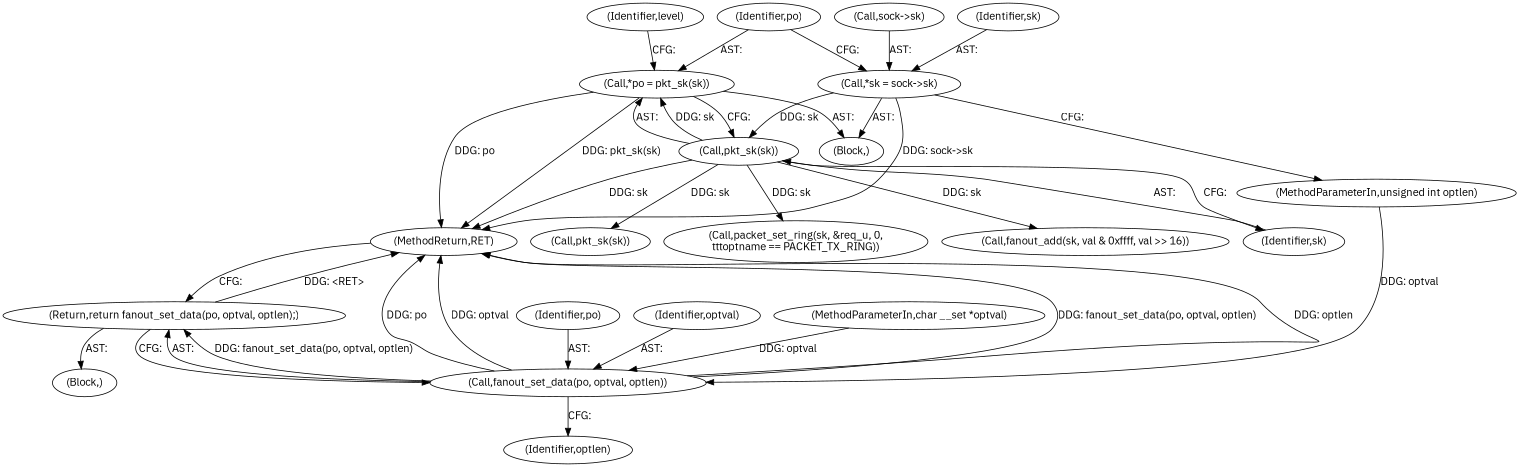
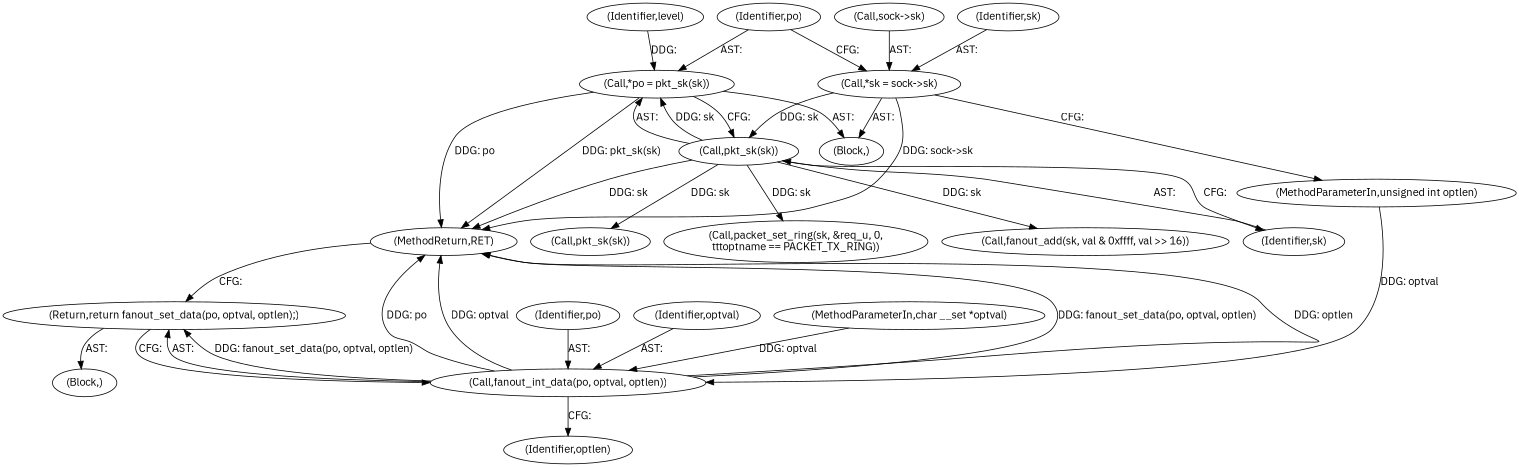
edge "(Identifier,level)" -> "(Call,*po = pkt_sk(sk))": label "CFG: " -> "DDG: "
edge "(Return,return fanout_set_data(po, optval, optlen);)" -> "(MethodReturn,RET)": removed, label "DDG: <RET>"
node "(Call,fanout_set_data(po, optval, optlen))": label "(Call,fanout_set_data(po, optval, optlen))" -> "(Call,fanout_int_data(po, optval, optlen))"
